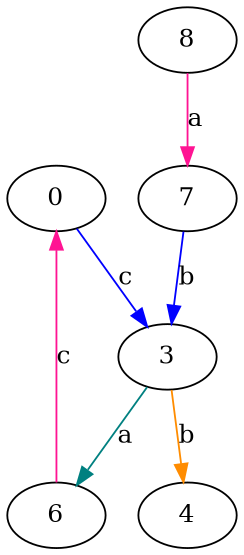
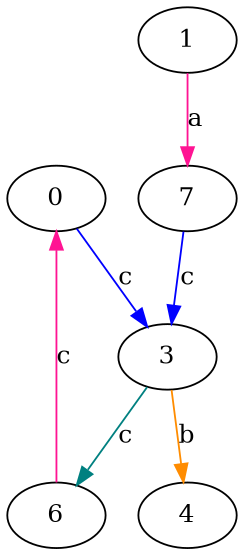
node "8": label "8" -> "1"
edge "7" -> "3": label "b" -> "c"
edge "3" -> "6": label "a" -> "c"
